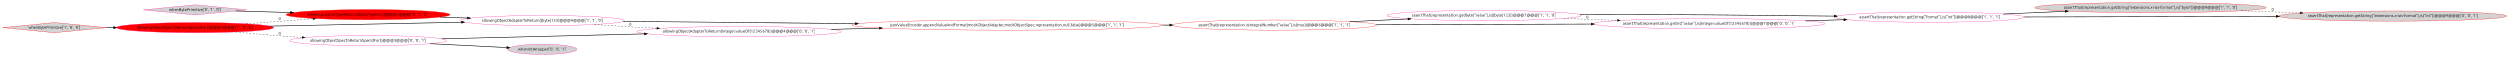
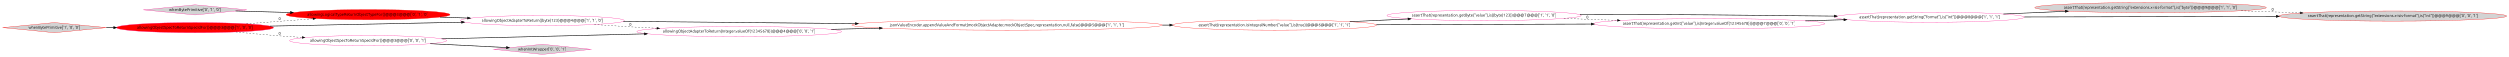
node "whenIntWrapper['0', '0', '1']": shape ellipse -> diamond
